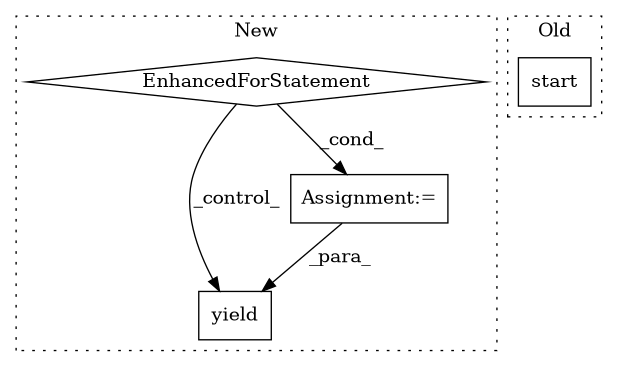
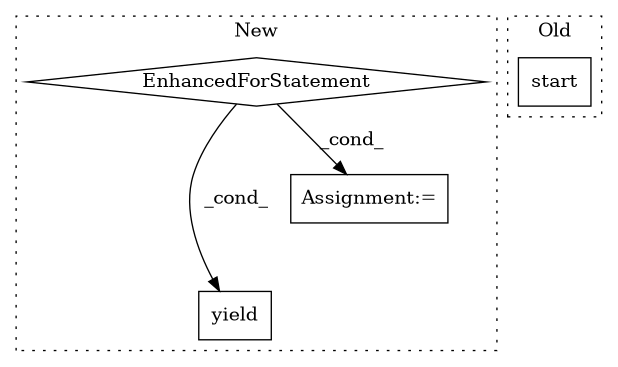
edge "EnhancedForStatement" -> "yield": label "_control_" -> "_cond_"
edge "Assignment:=" -> "yield": removed, label "_para_"
